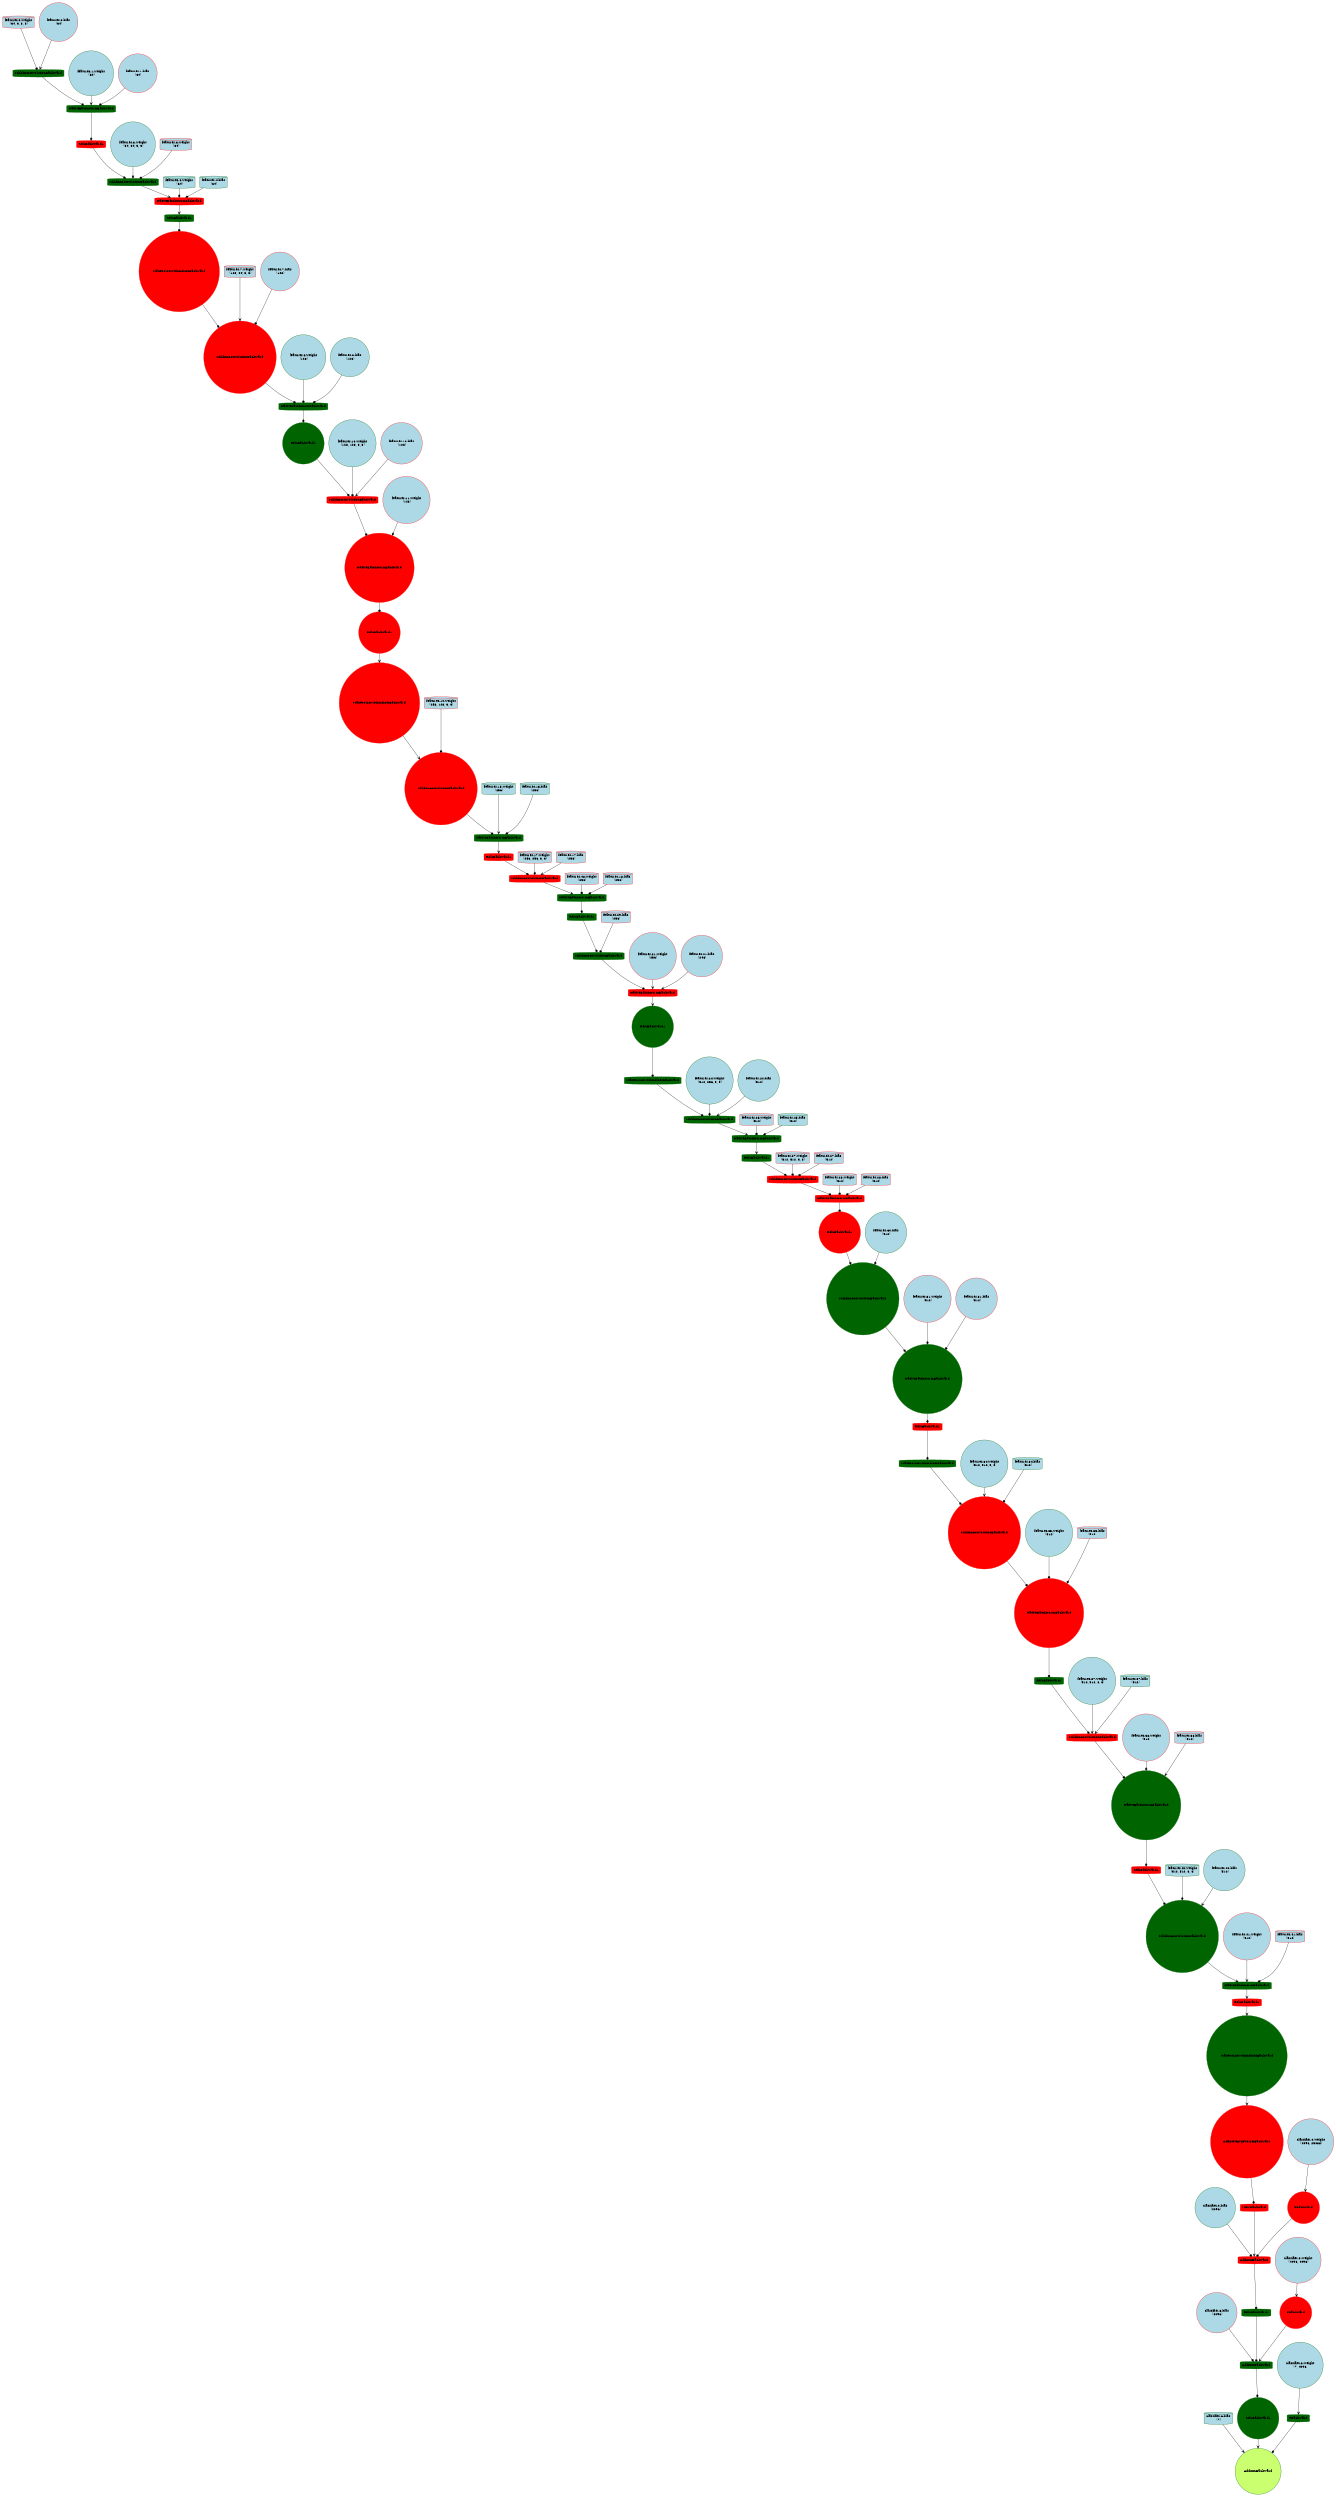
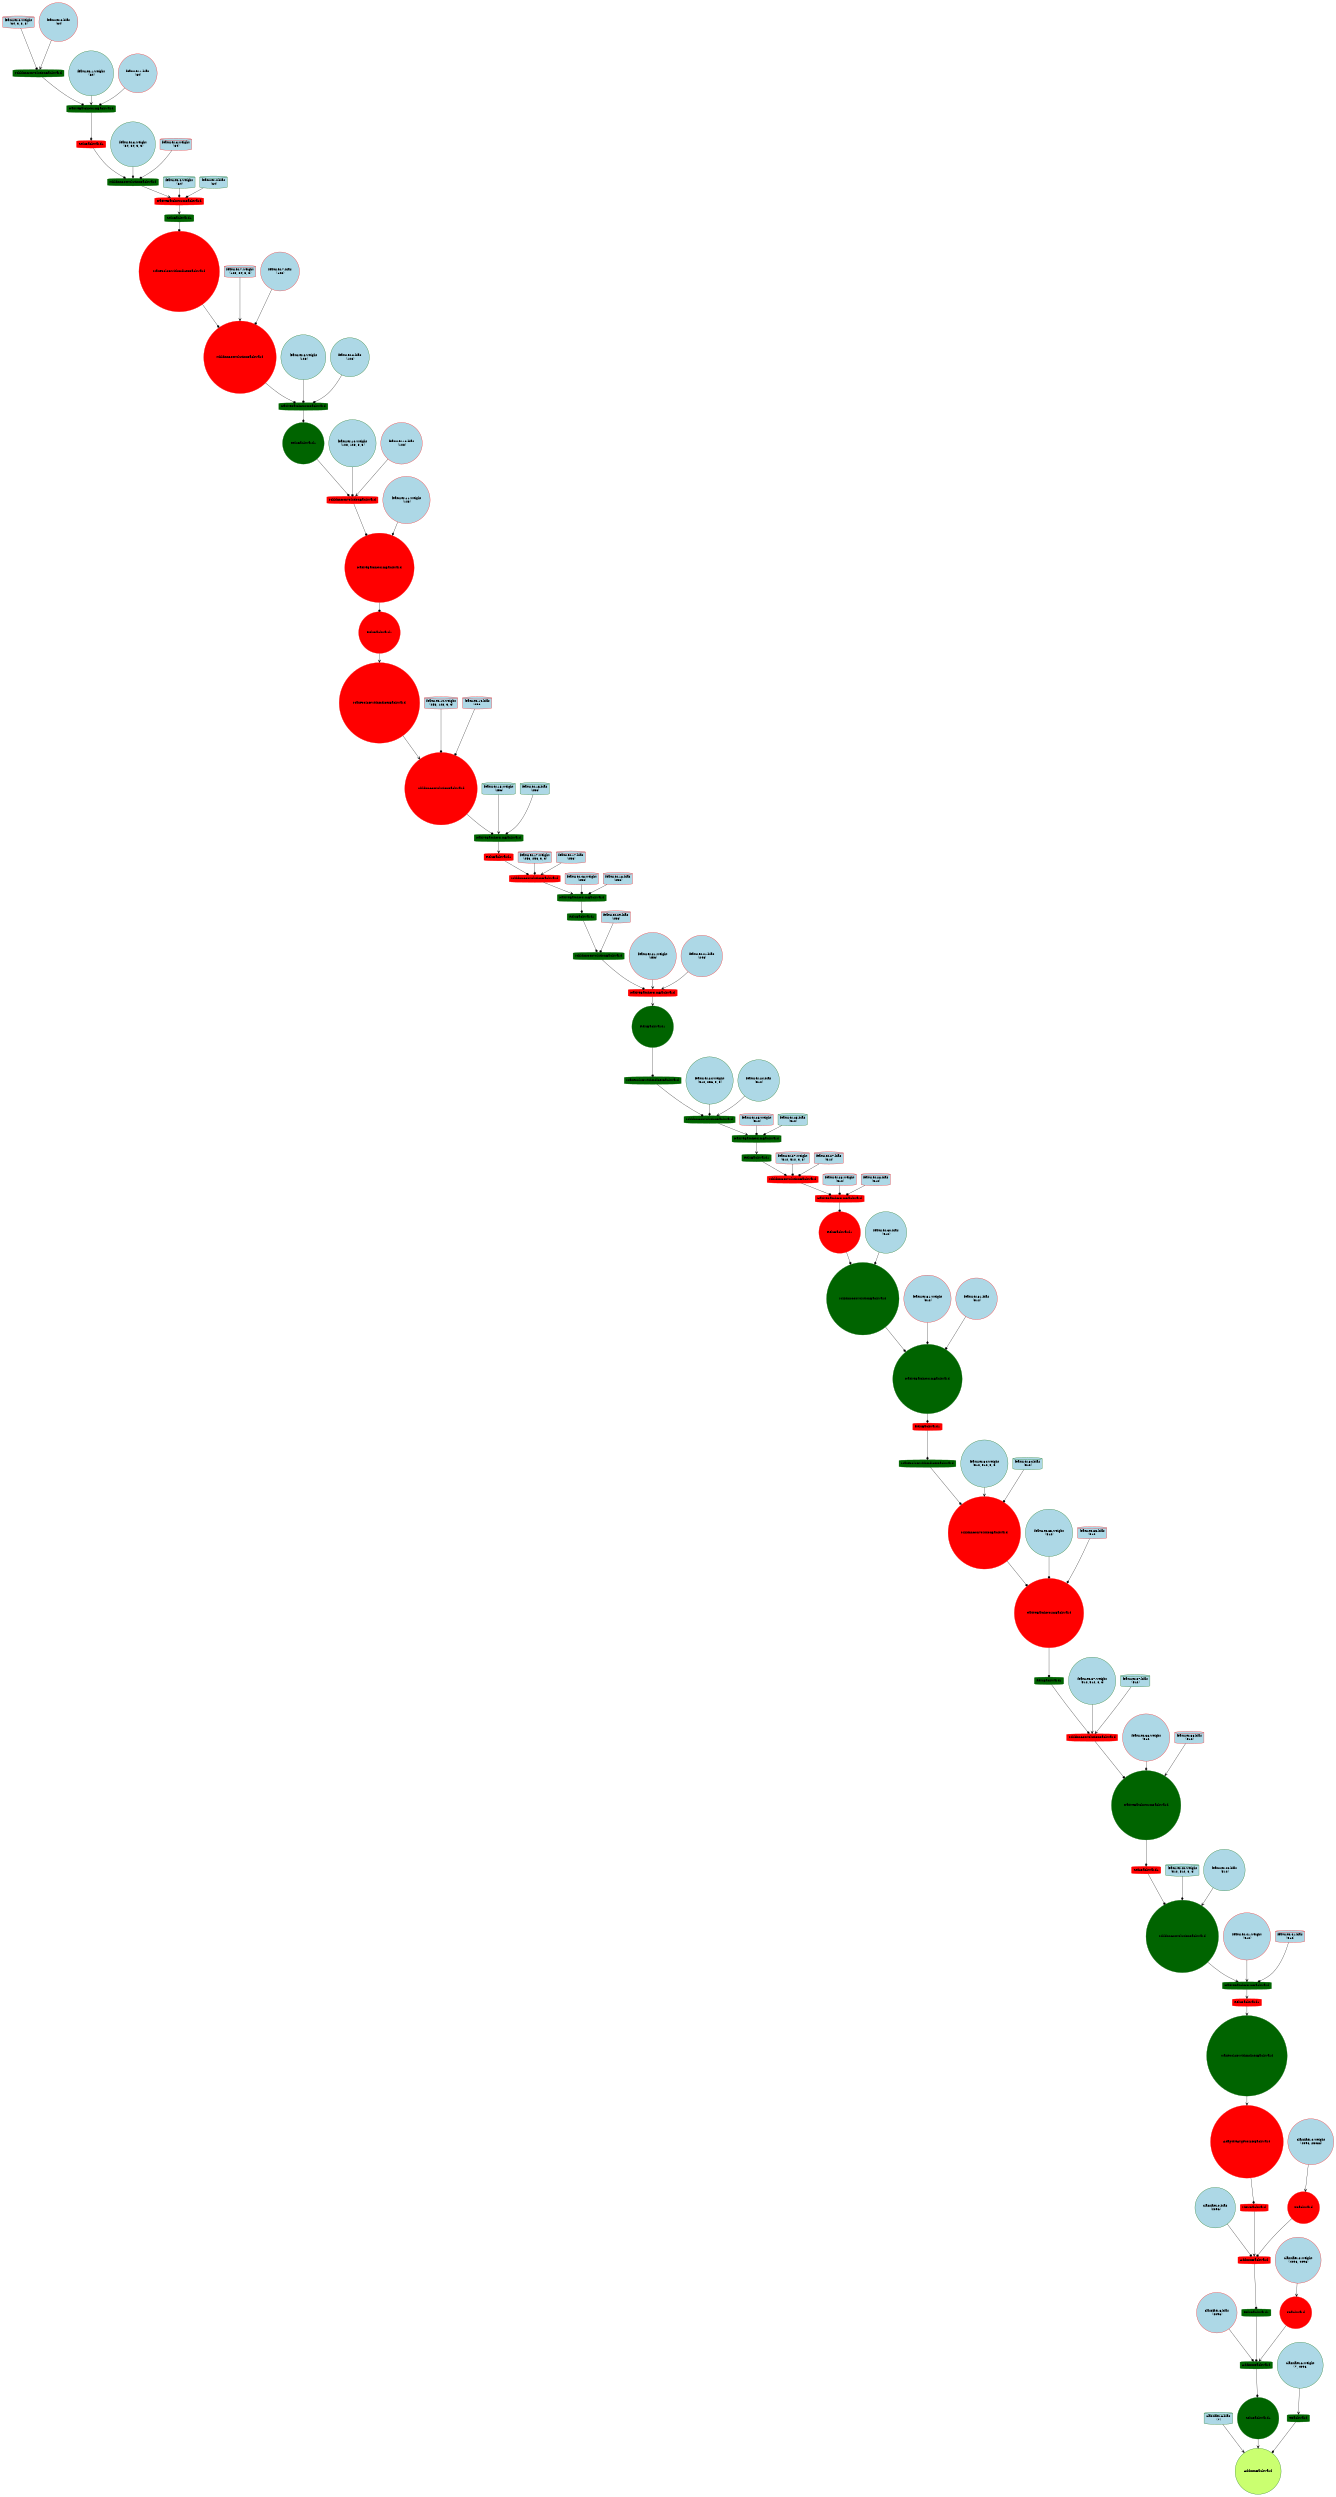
node "features.14.bias (256)": added
